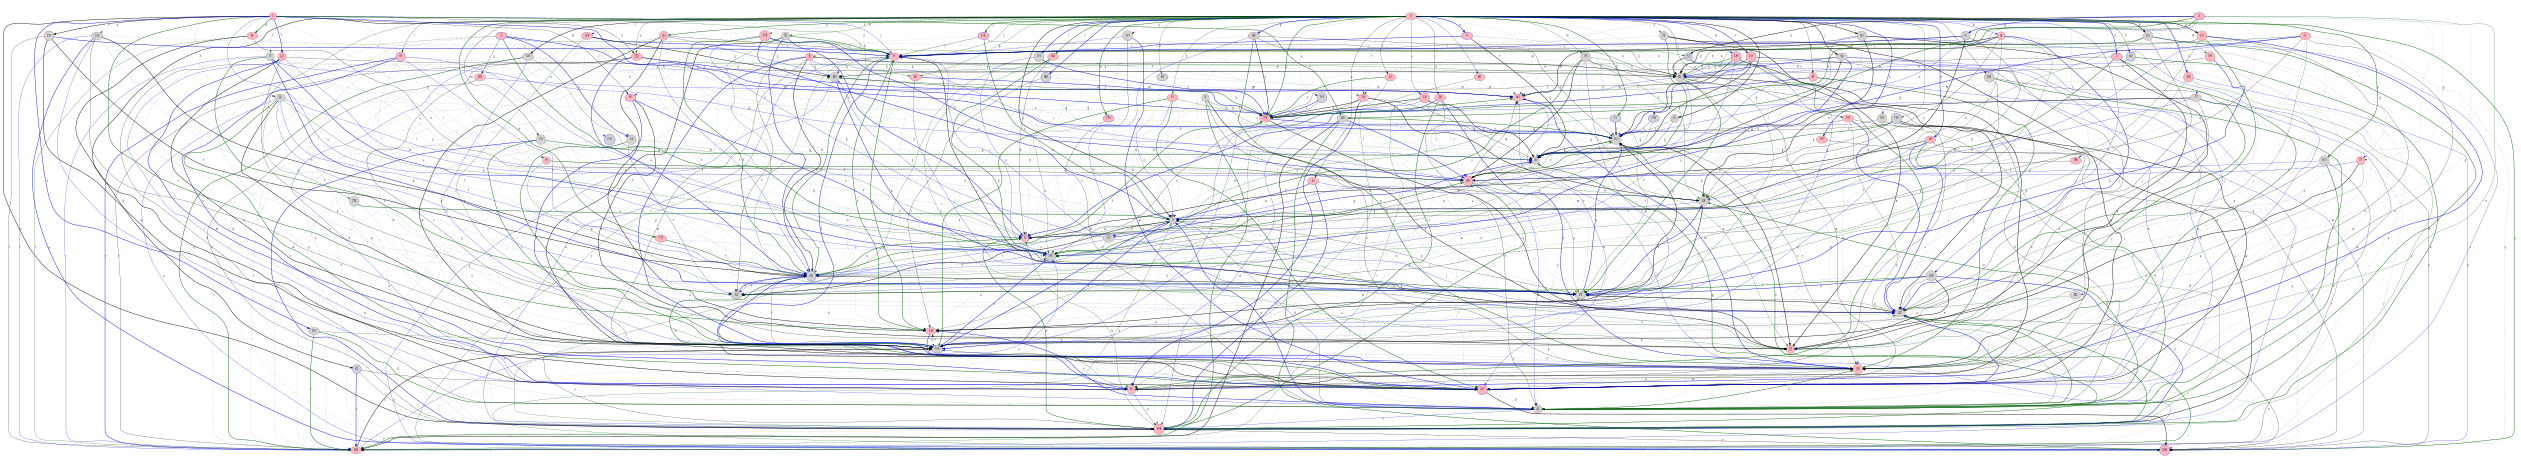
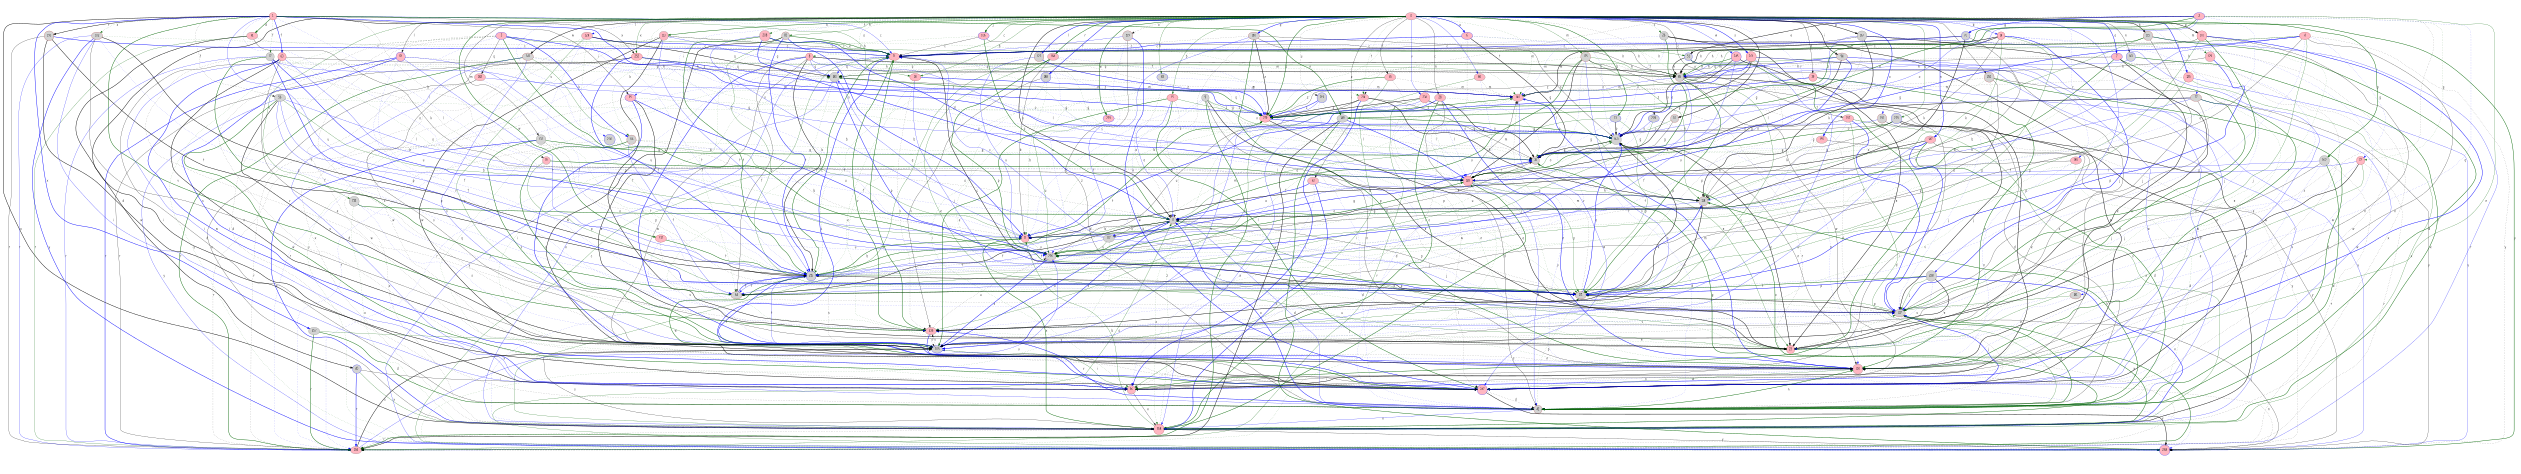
edge "140" -> "194": removed, label "r"
edge "162" -> "194": style solid -> dotted
